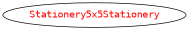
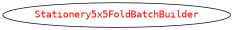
node "Stationery5x5Stationery": label "Stationery5x5Stationery" -> "Stationery5x5FoldBatchBuilder"
